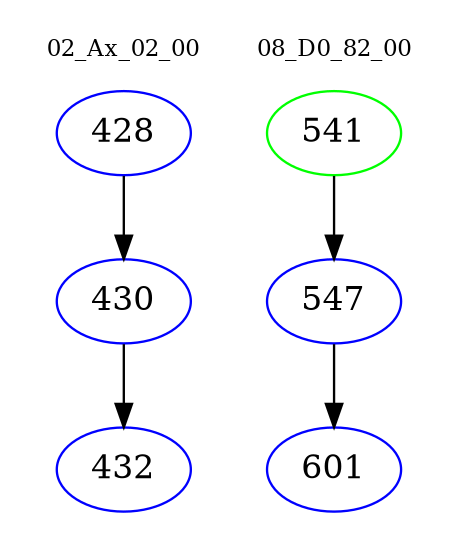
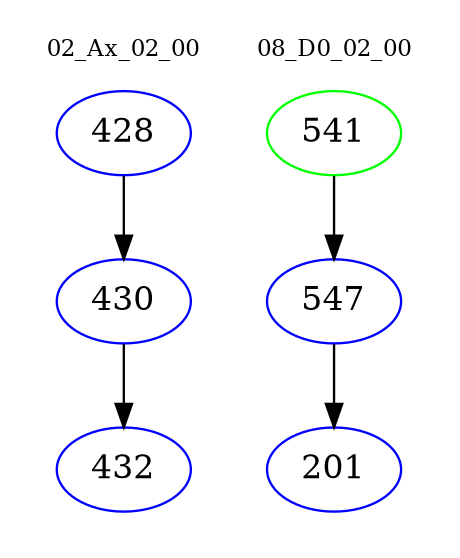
cluster "08_D0_82_00": label "08_D0_82_00" -> "08_D0_02_00"
node "601": label "601" -> "201"
